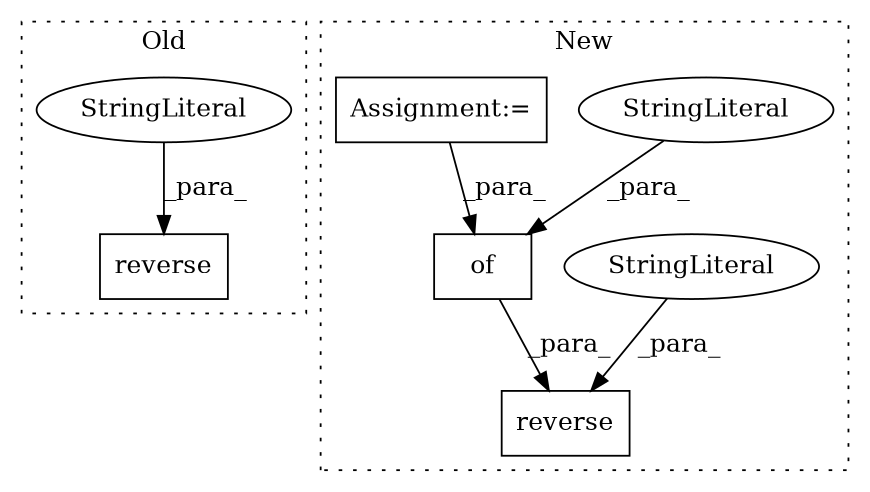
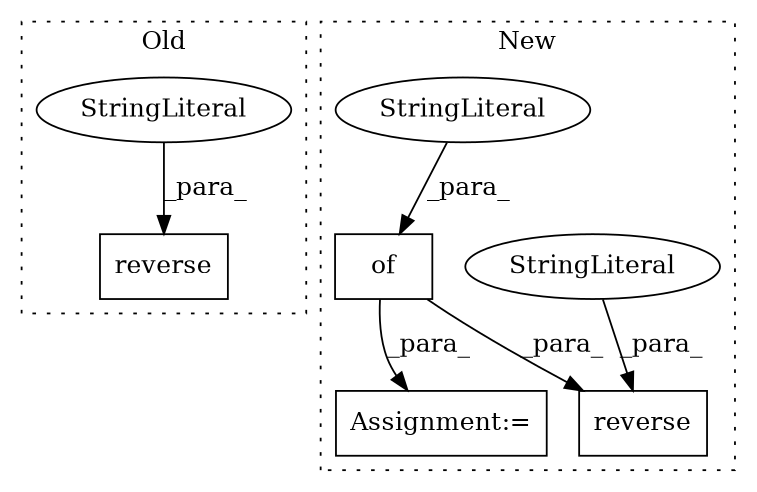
edge "Assignment:=" -> "of": reversed
